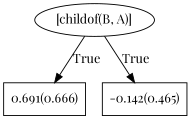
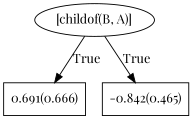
node "-0.142(0.465)": label "-0.142(0.465)" -> "-0.842(0.465)"
